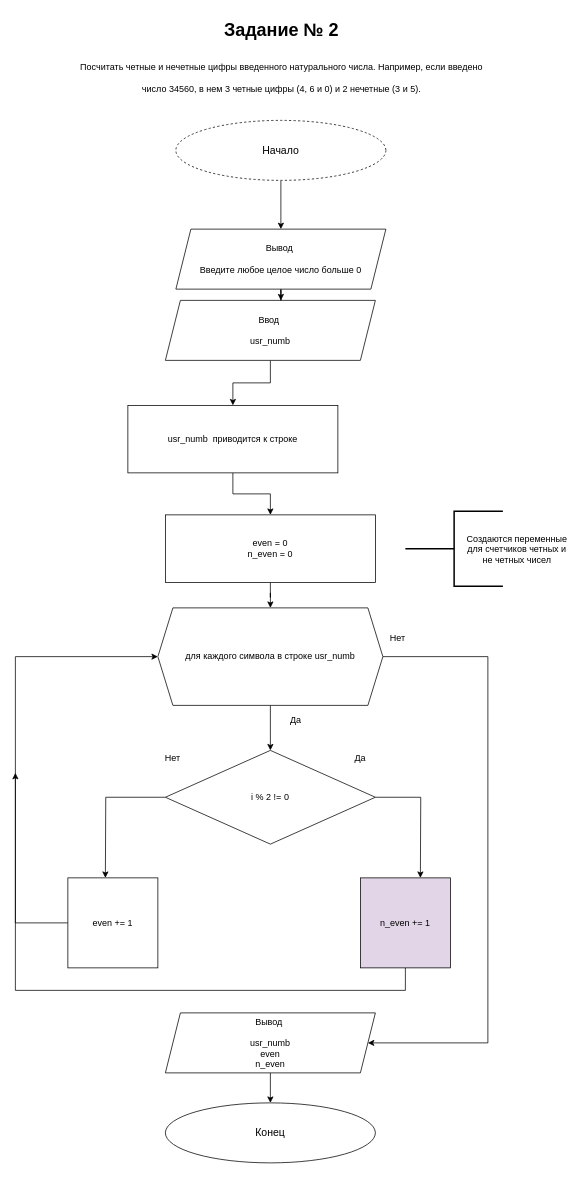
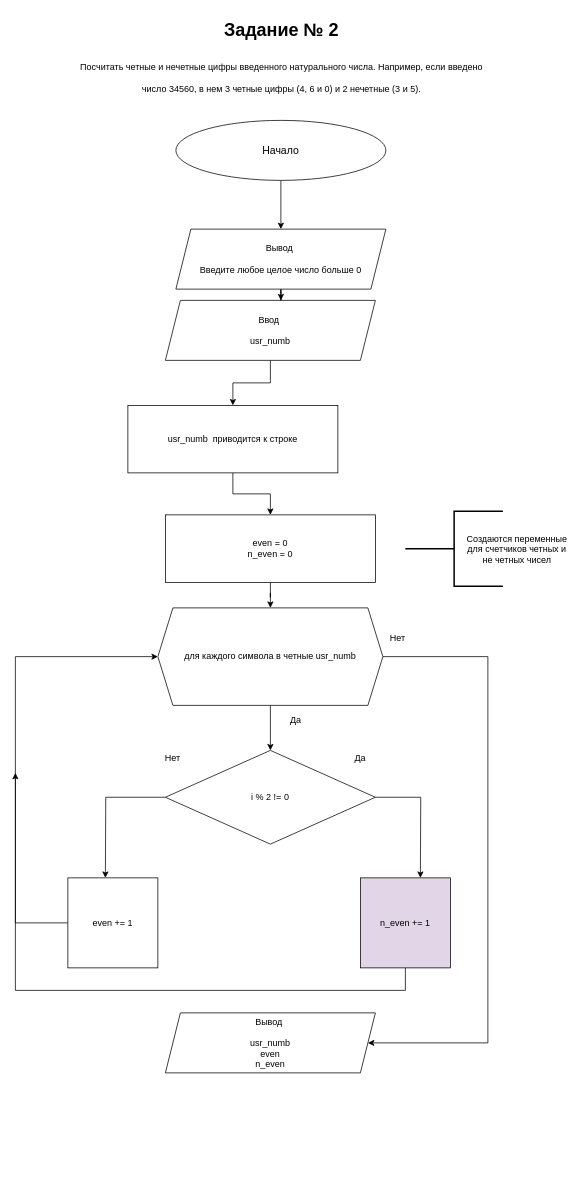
node "Начало": style dashed -> solid
node "для каждого символа в строке usr_numb": label "для каждого символа в строке usr_numb" -> "для каждого символа в четные usr_numb"
edge "Вывод usr_numb even n_even" -> "Конец": removed
node "Конец": removed
